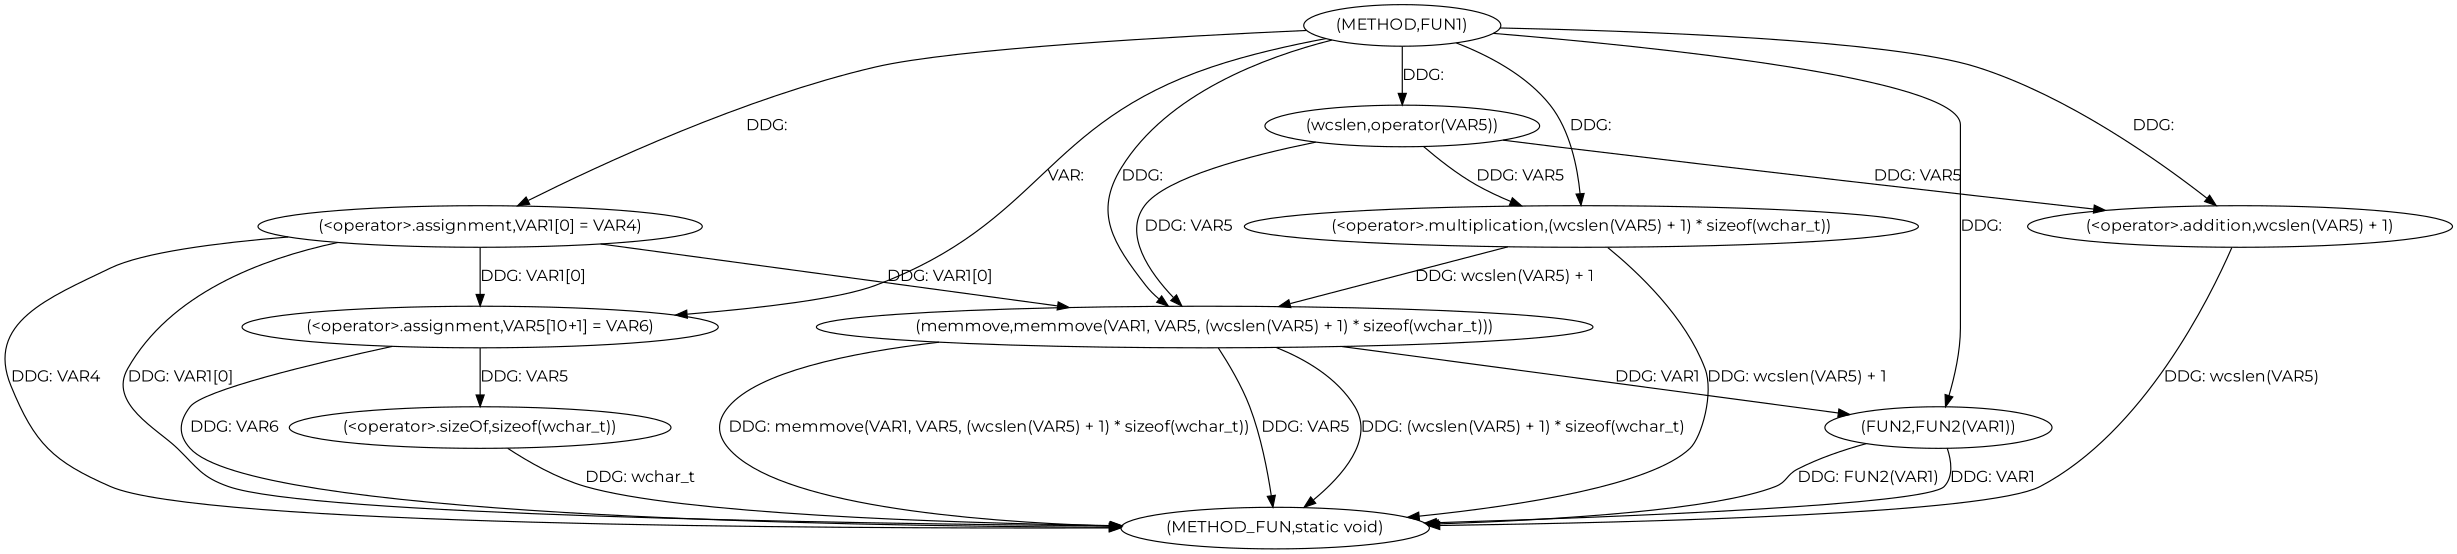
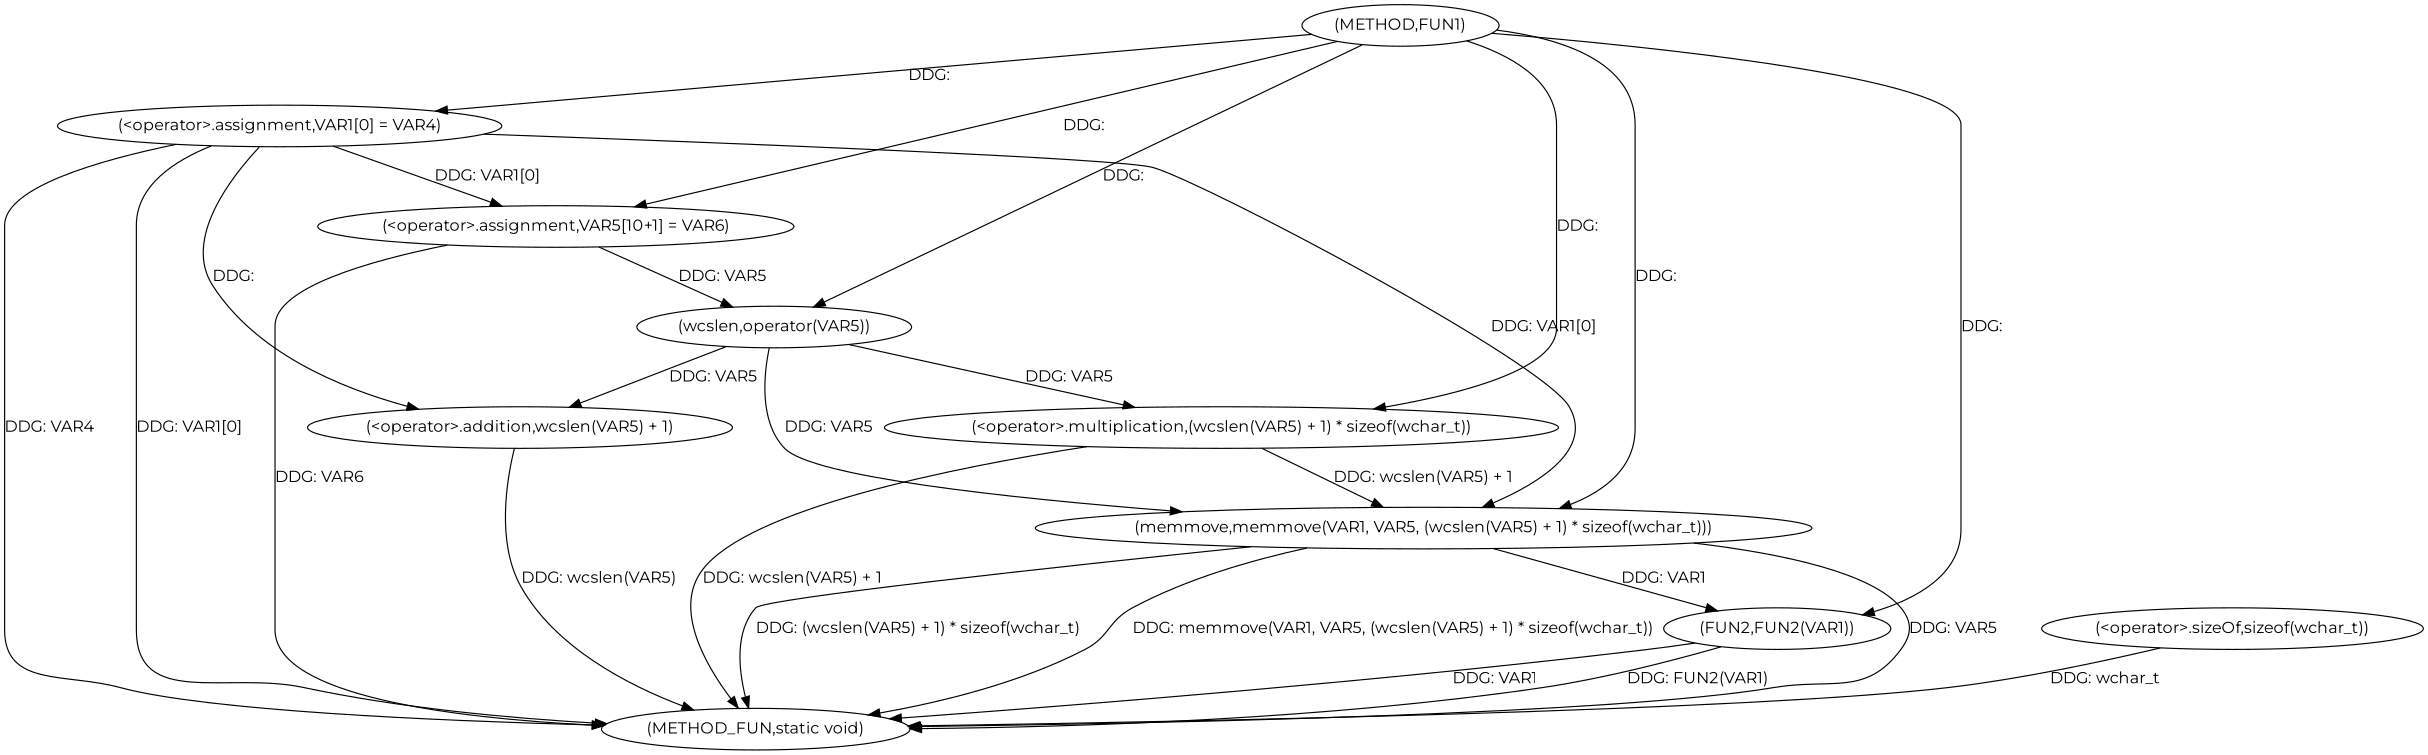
edge "(METHOD,FUN1)" -> "(<operator>.addition,wcslen(VAR5) + 1)": now "(<operator>.assignment,VAR1[0] = VAR4)" -> "(<operator>.addition,wcslen(VAR5) + 1)"
edge "(METHOD,FUN1)" -> "(<operator>.assignment,VAR5[10+1] = VAR6)": label "VAR: " -> "DDG: "
edge "(<operator>.assignment,VAR5[10+1] = VAR6)" -> "(<operator>.sizeOf,sizeof(wchar_t))": now "(<operator>.assignment,VAR5[10+1] = VAR6)" -> "(wcslen,operator(VAR5))"
